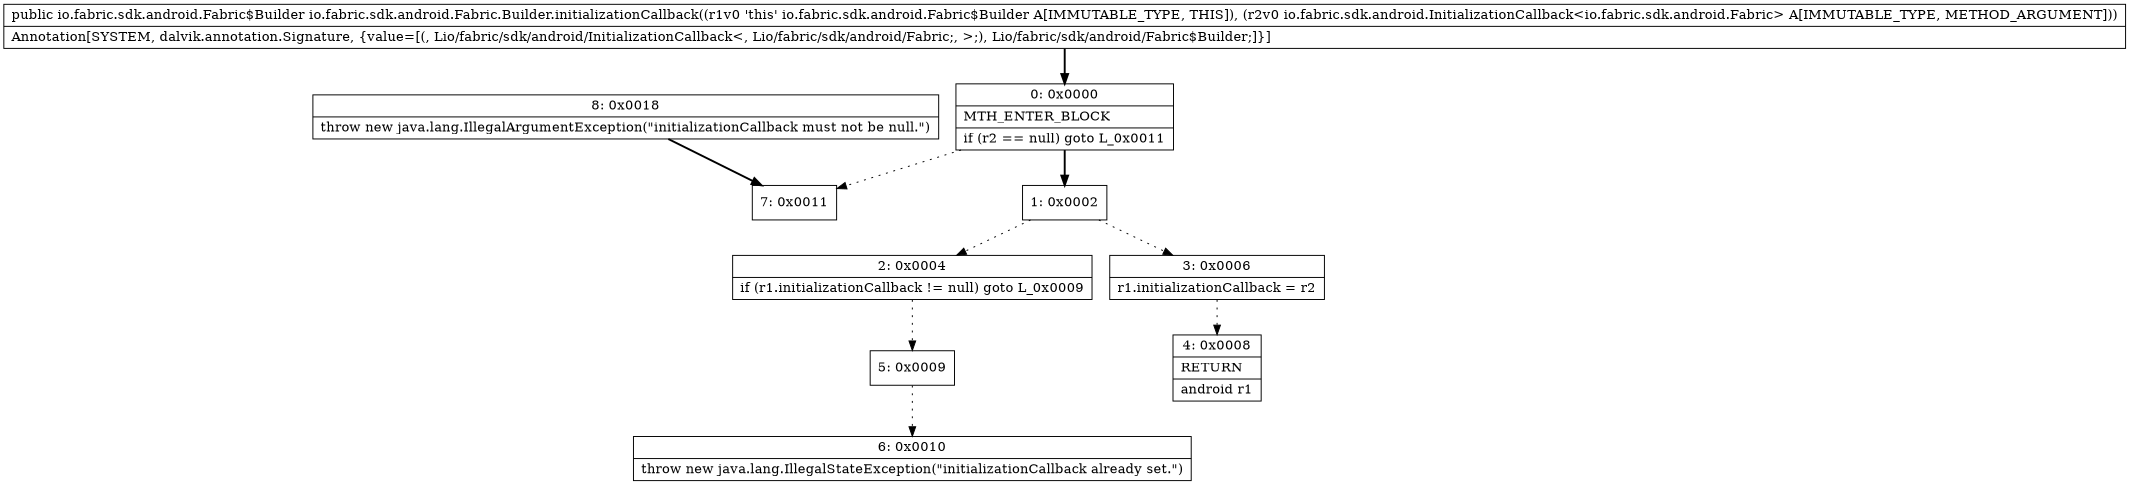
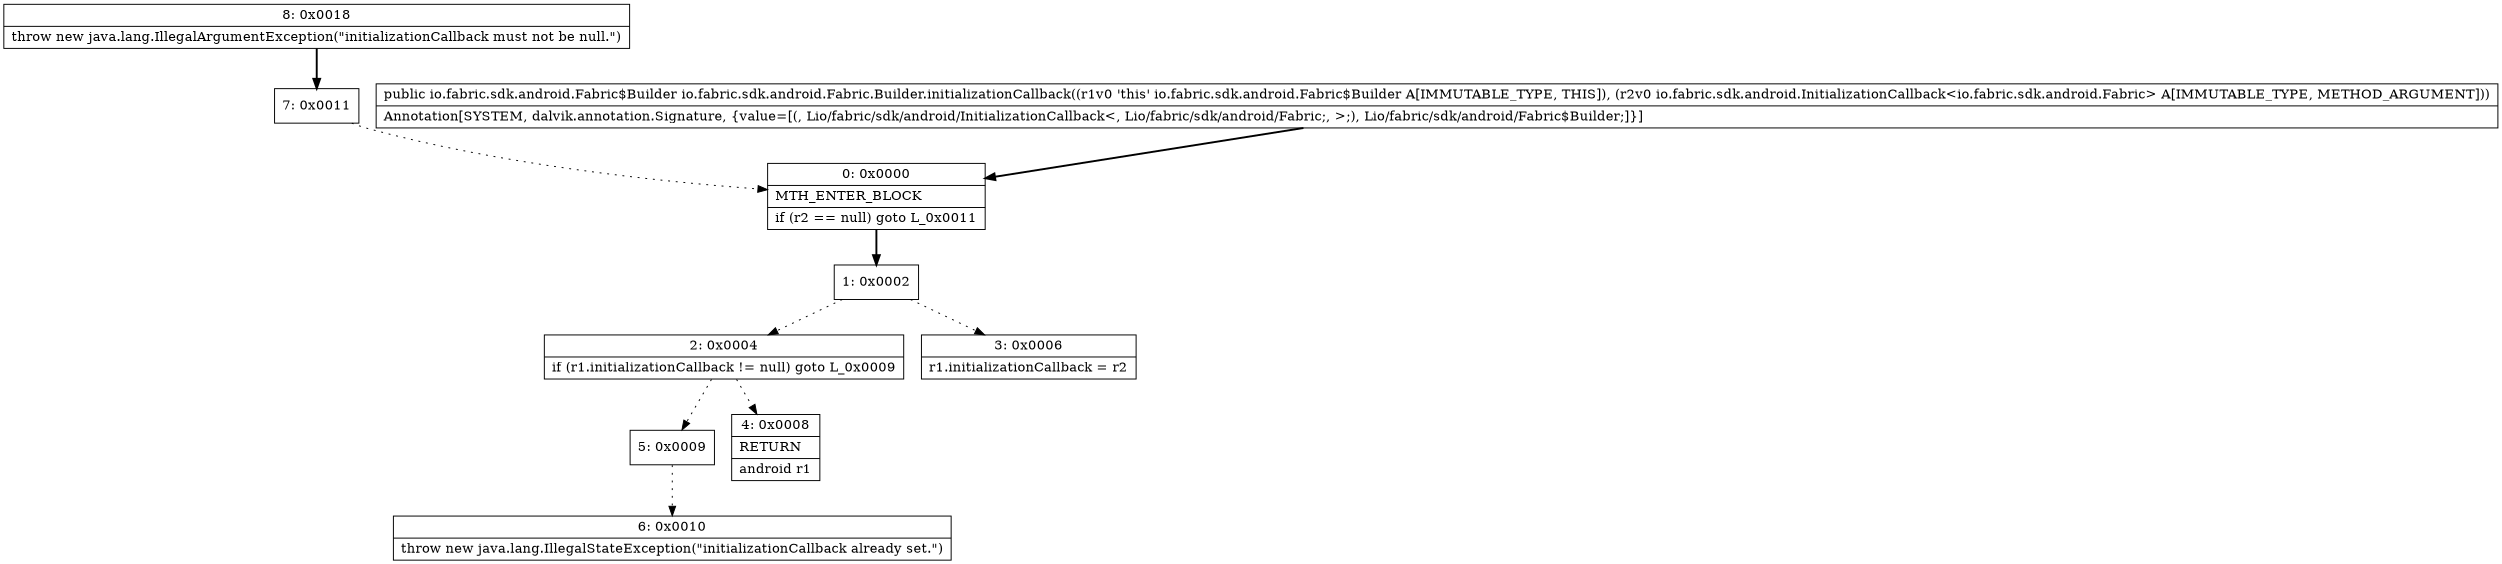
edge "0: 0x0000" -> "7: 0x0011": reversed
edge "3: 0x0006" -> "4: 0x0008": now "2: 0x0004" -> "4: 0x0008"
